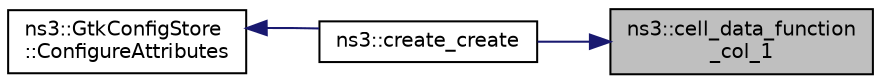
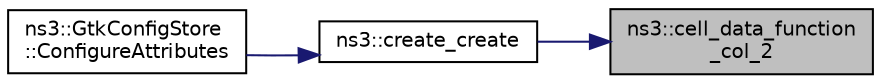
edge "ns3::create_create" -> "ns3::GtkConfigStore ::ConfigureAttributes": reversed
node "ns3::cell_data_function _col_1": label "ns3::cell_data_function _col_1" -> "ns3::cell_data_function _col_2"
